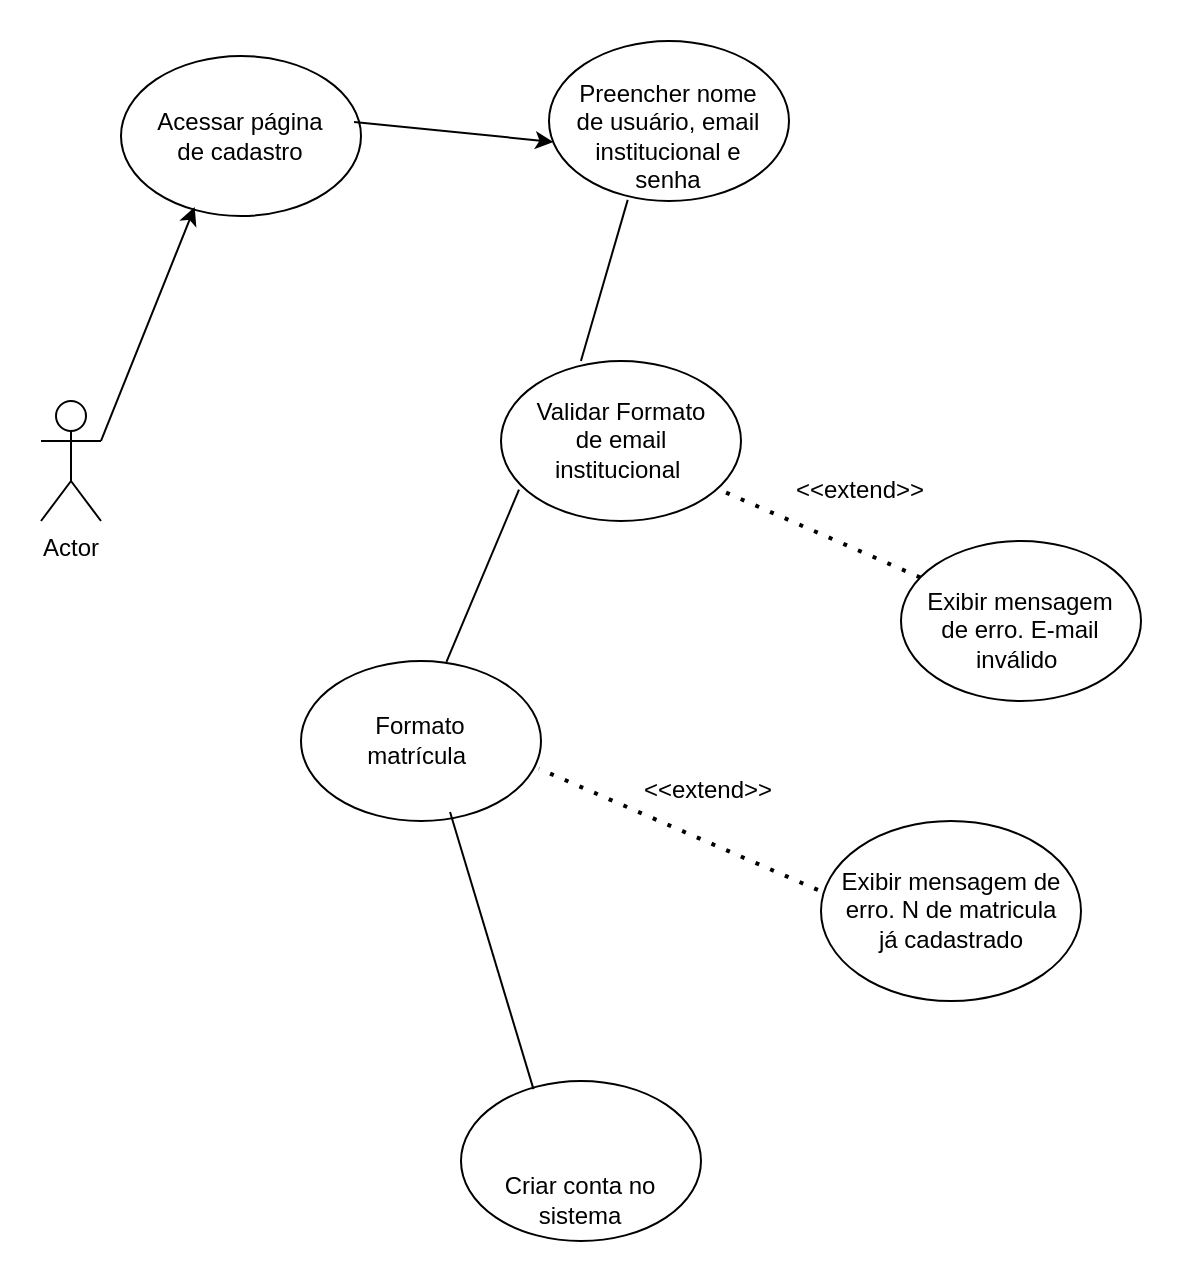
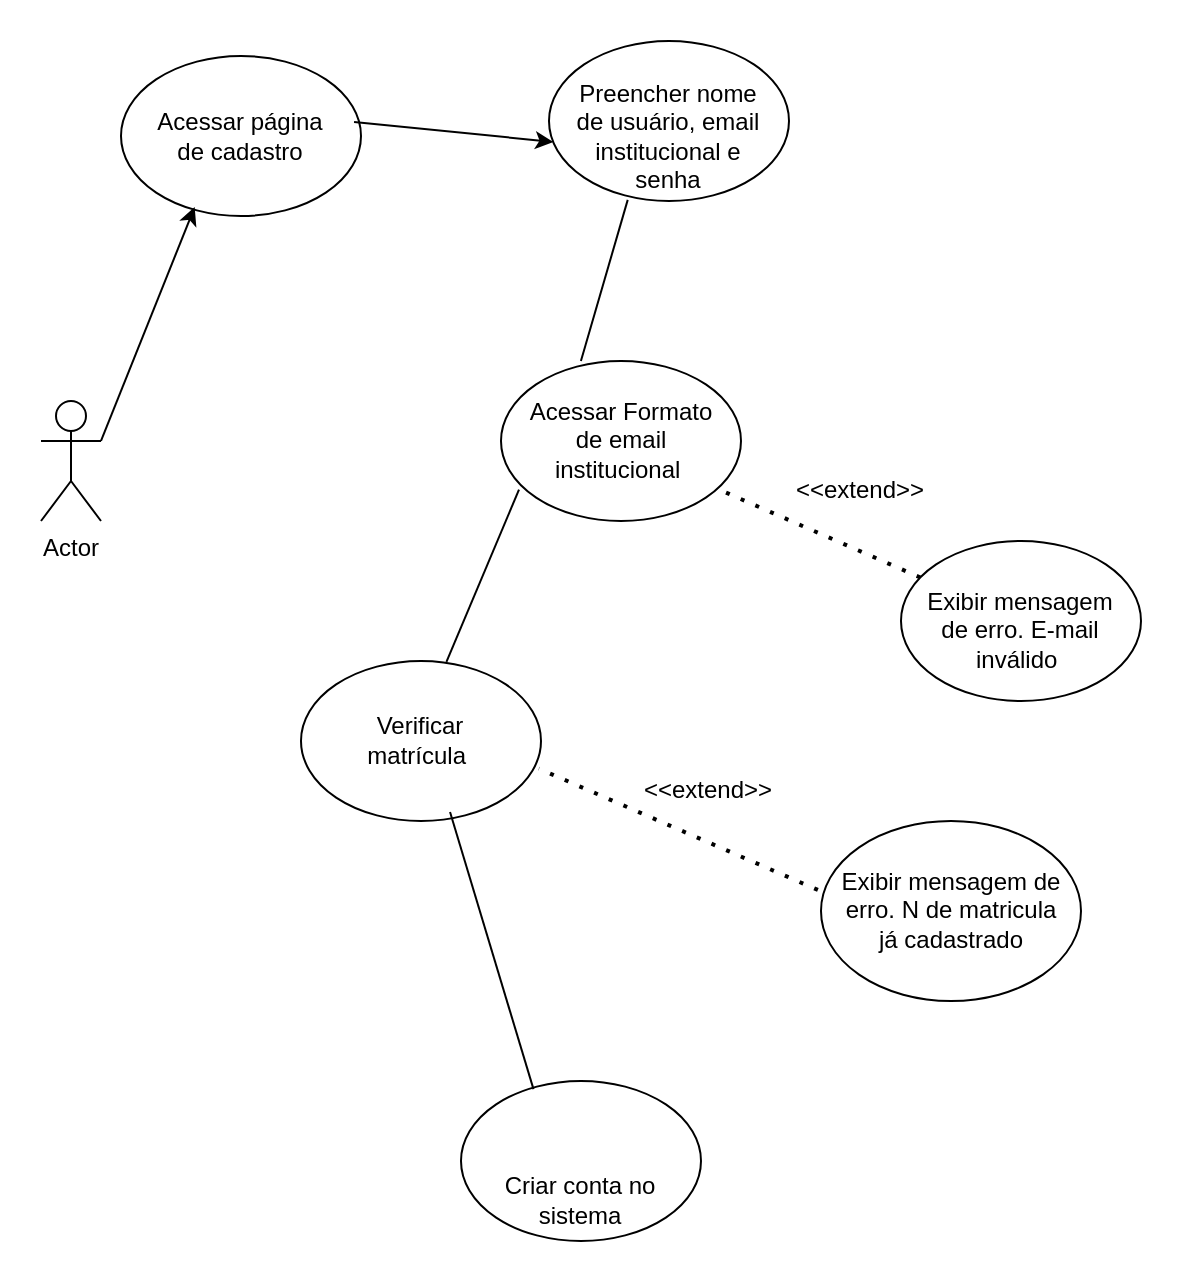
node "Validar Formato de email institucional": label "Validar Formato de email institucional" -> "Acessar Formato de email institucional"
node "Formato matrícula": label "Formato matrícula" -> "Verificar matrícula"
